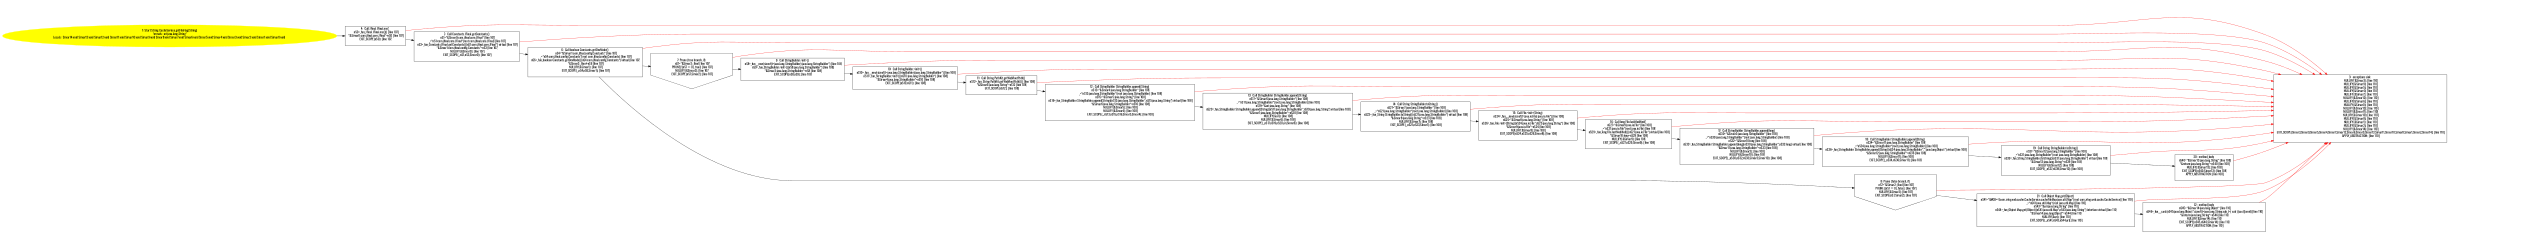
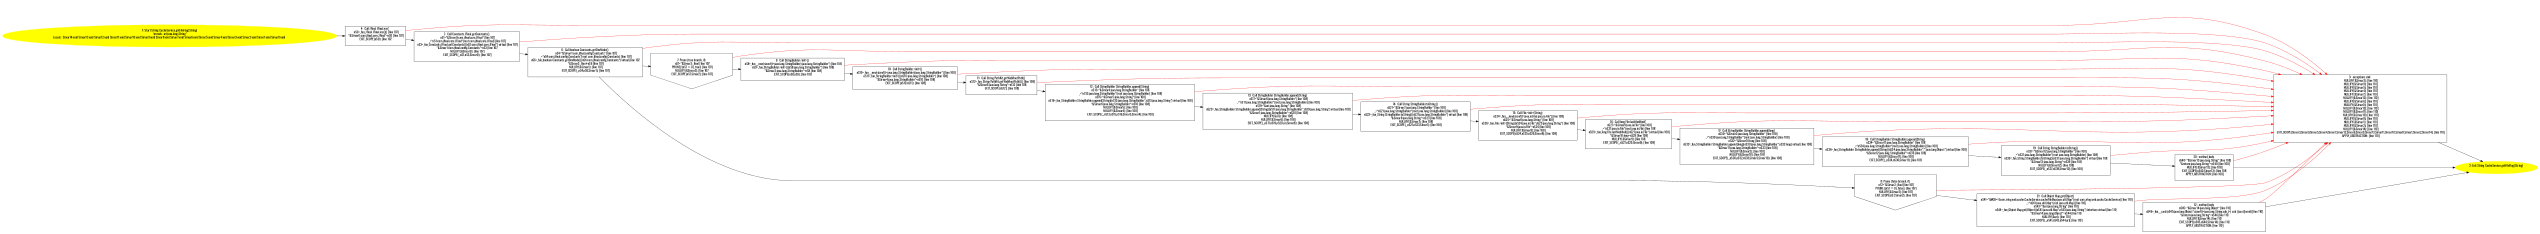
node "2: Exit String CacheService.getFileFlag(String)": added
